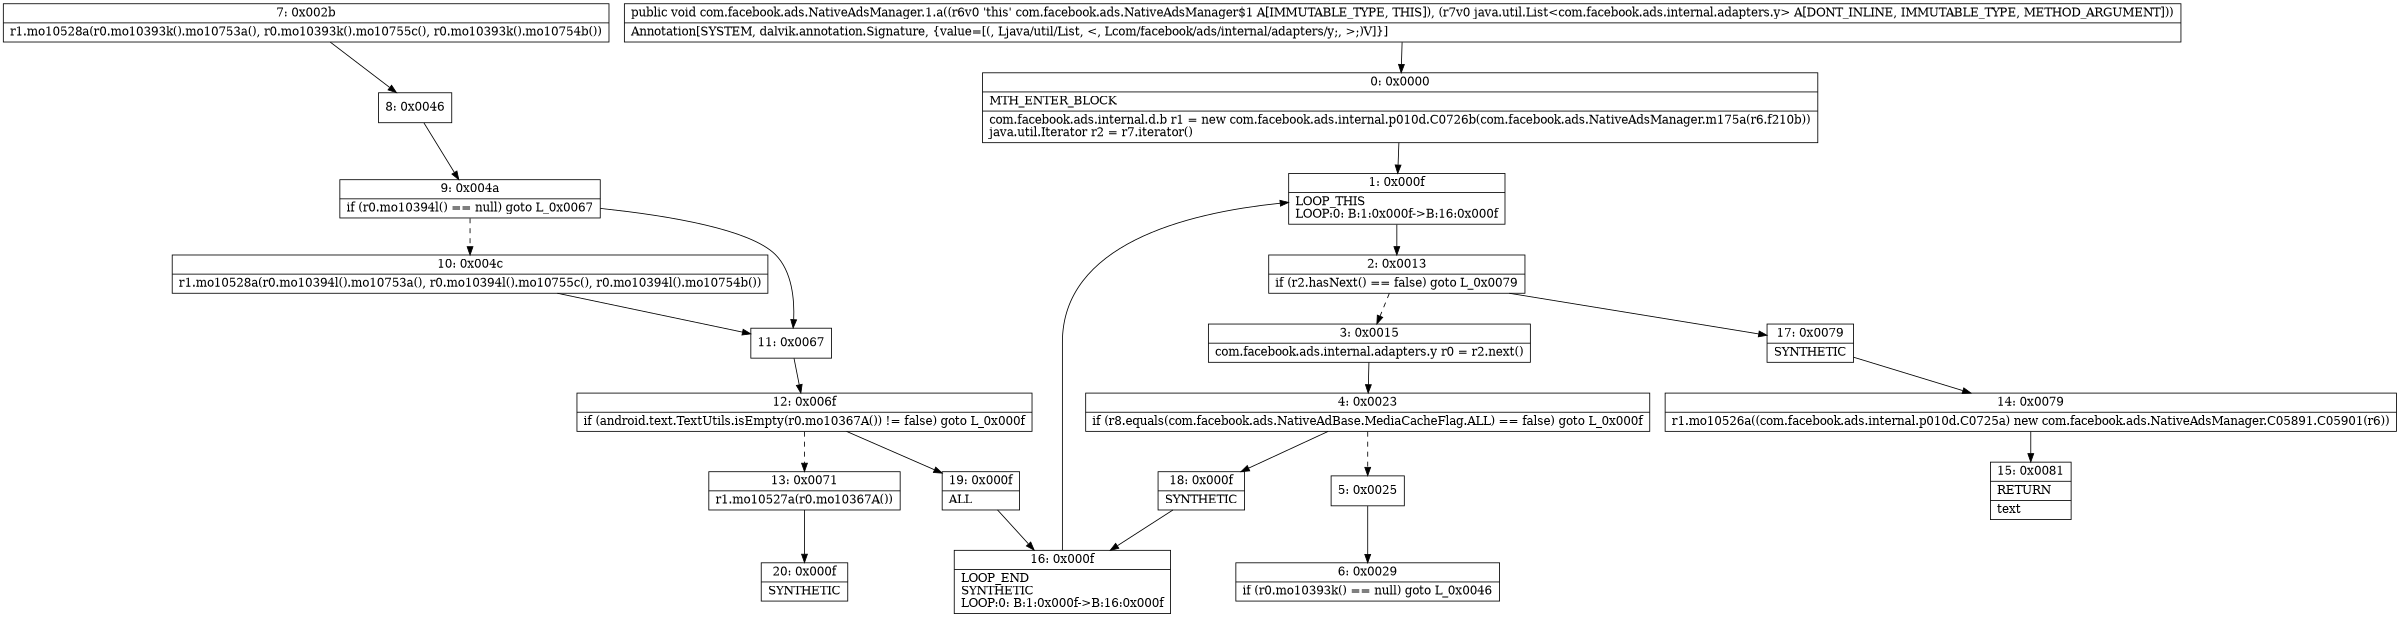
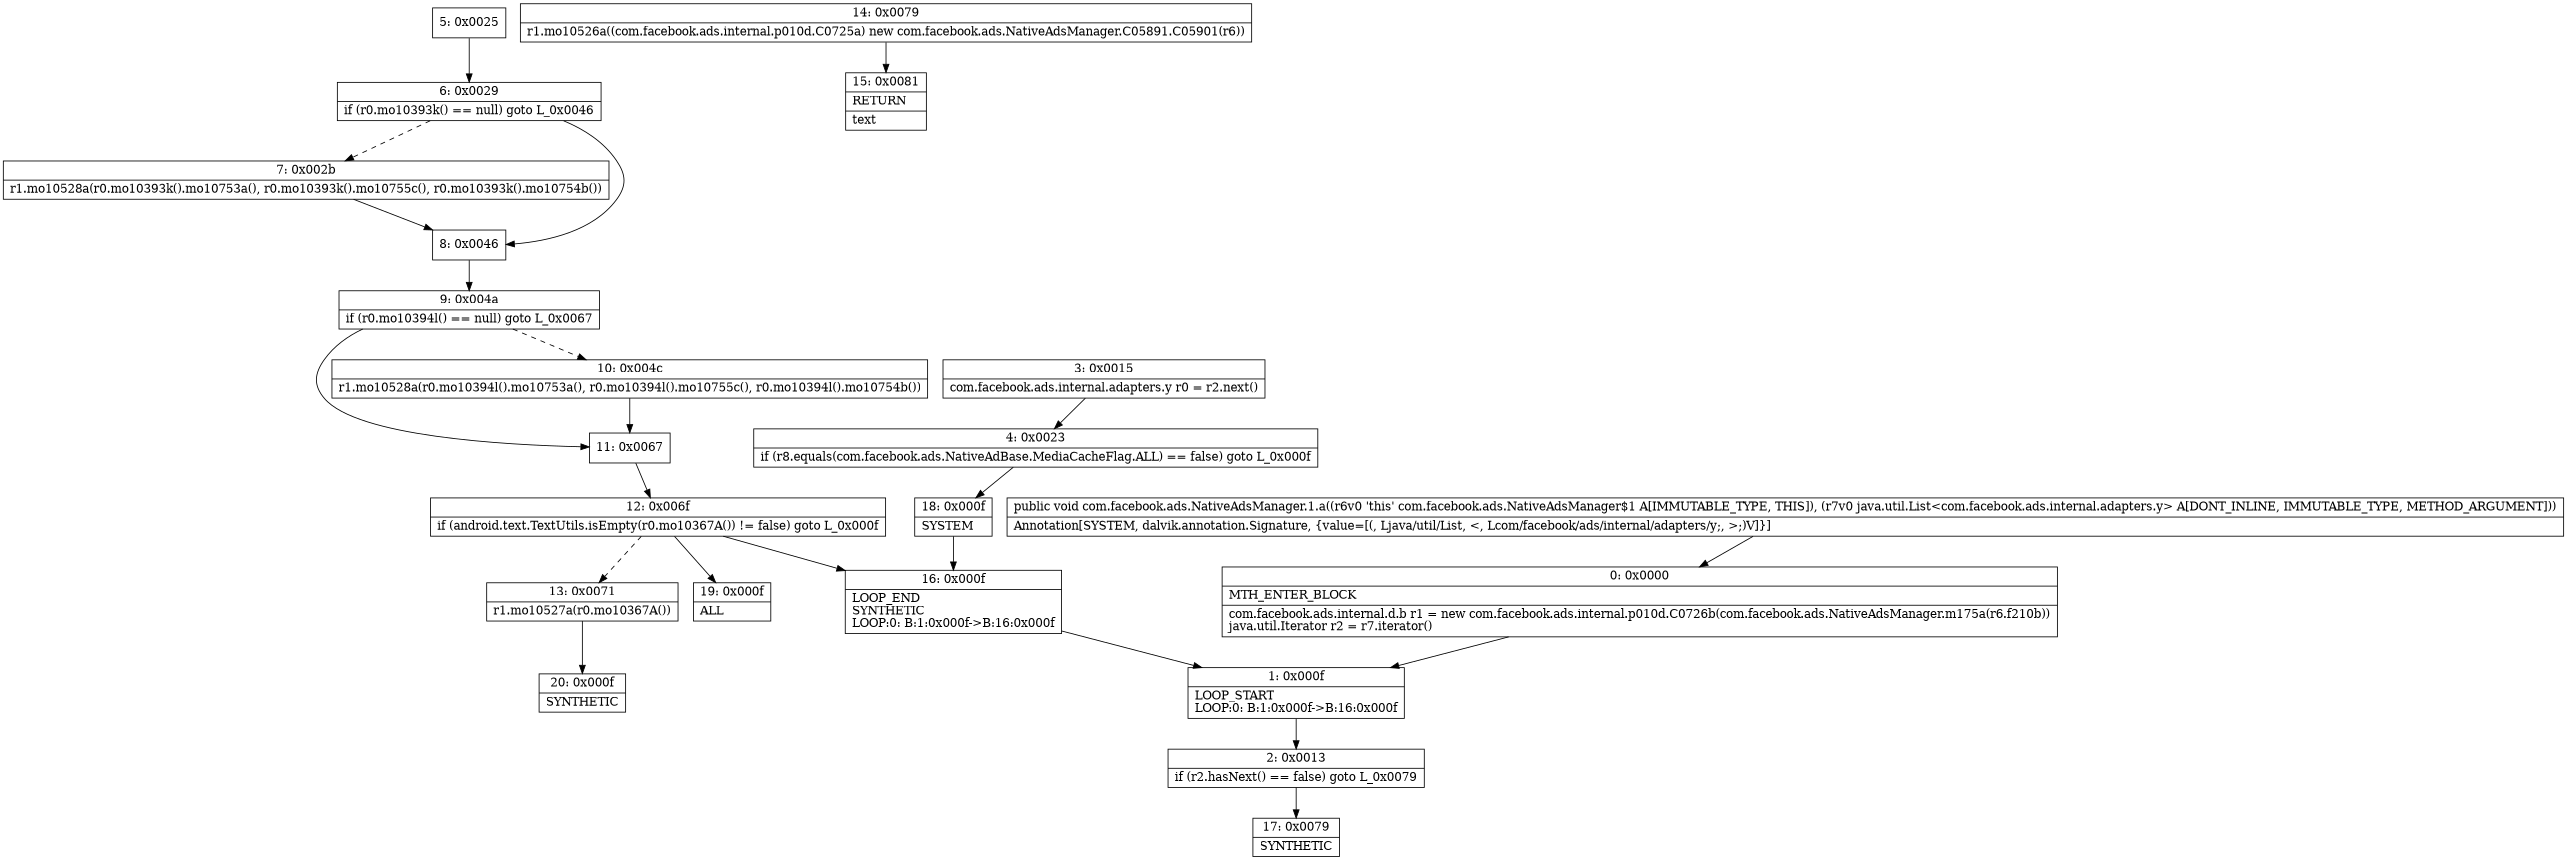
edge "6: 0x0029" -> "7: 0x002b": added
edge "6: 0x0029" -> "8: 0x0046": added
node "1: 0x000f": text "LOOP_THIS" -> "LOOP_START"
edge "2: 0x0013" -> "3: 0x0015": removed
edge "17: 0x0079" -> "14: 0x0079": removed
edge "4: 0x0023" -> "5: 0x0025": removed
node "18: 0x000f": text "SYNTHETIC" -> "SYSTEM"
edge "19: 0x000f" -> "16: 0x000f": now "12: 0x006f" -> "16: 0x000f"
